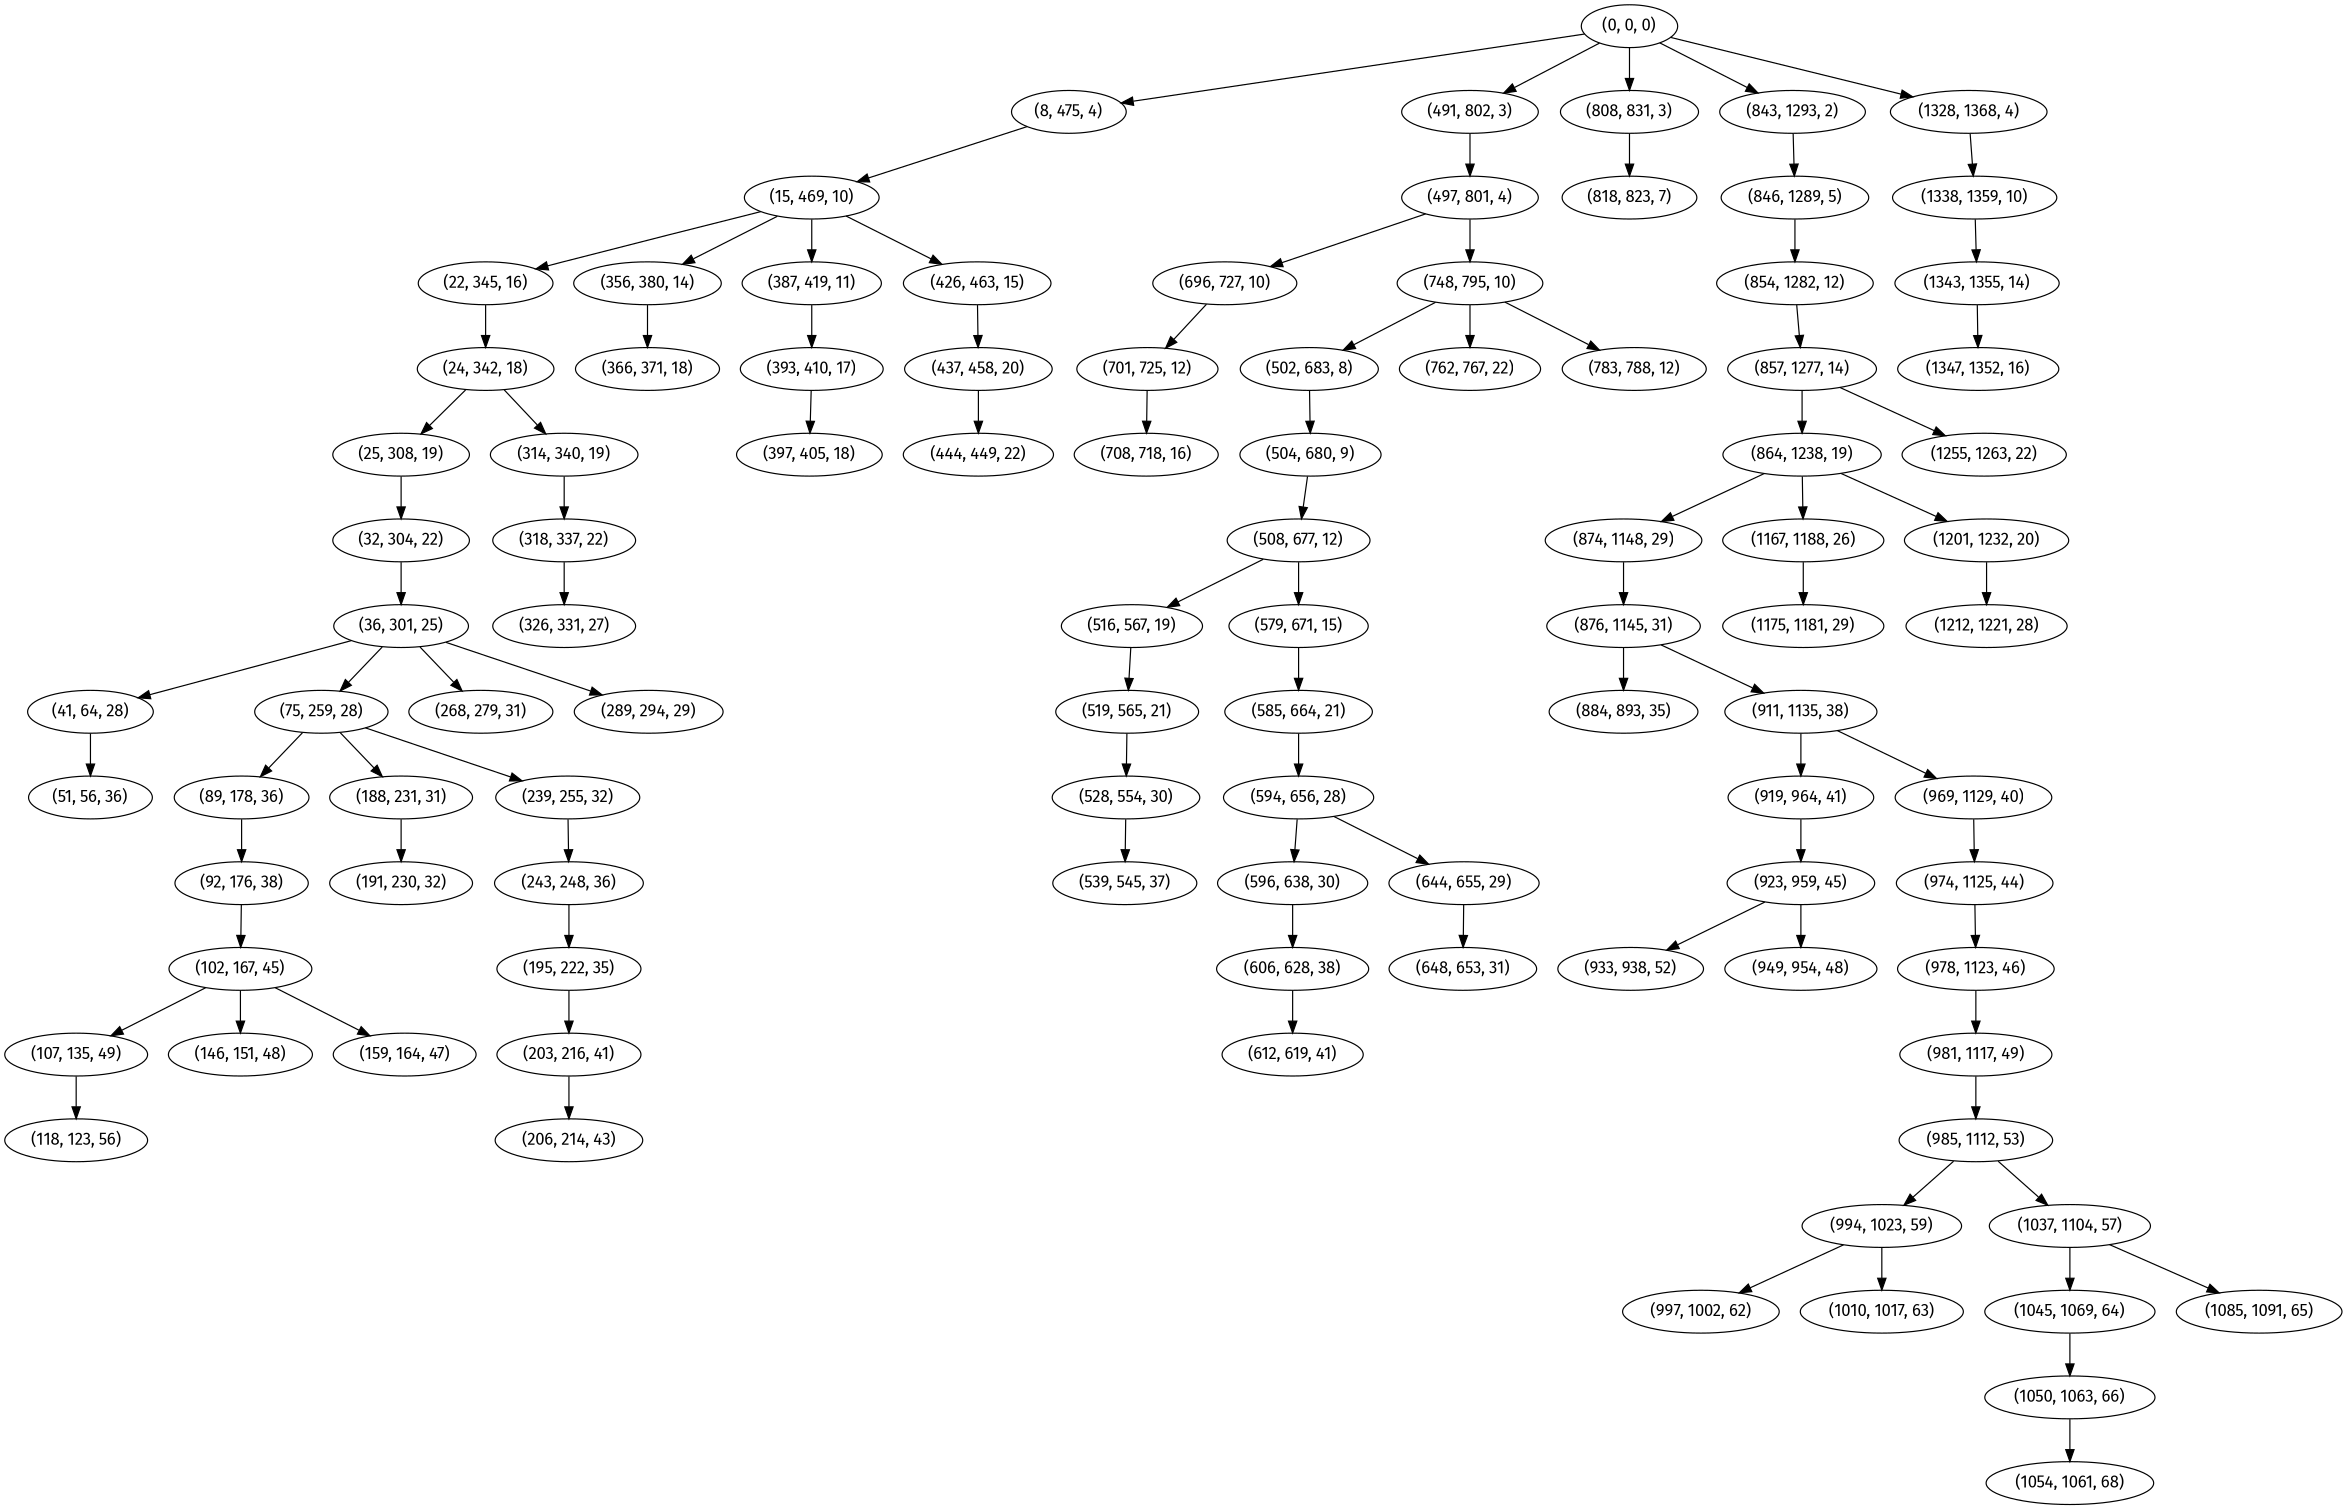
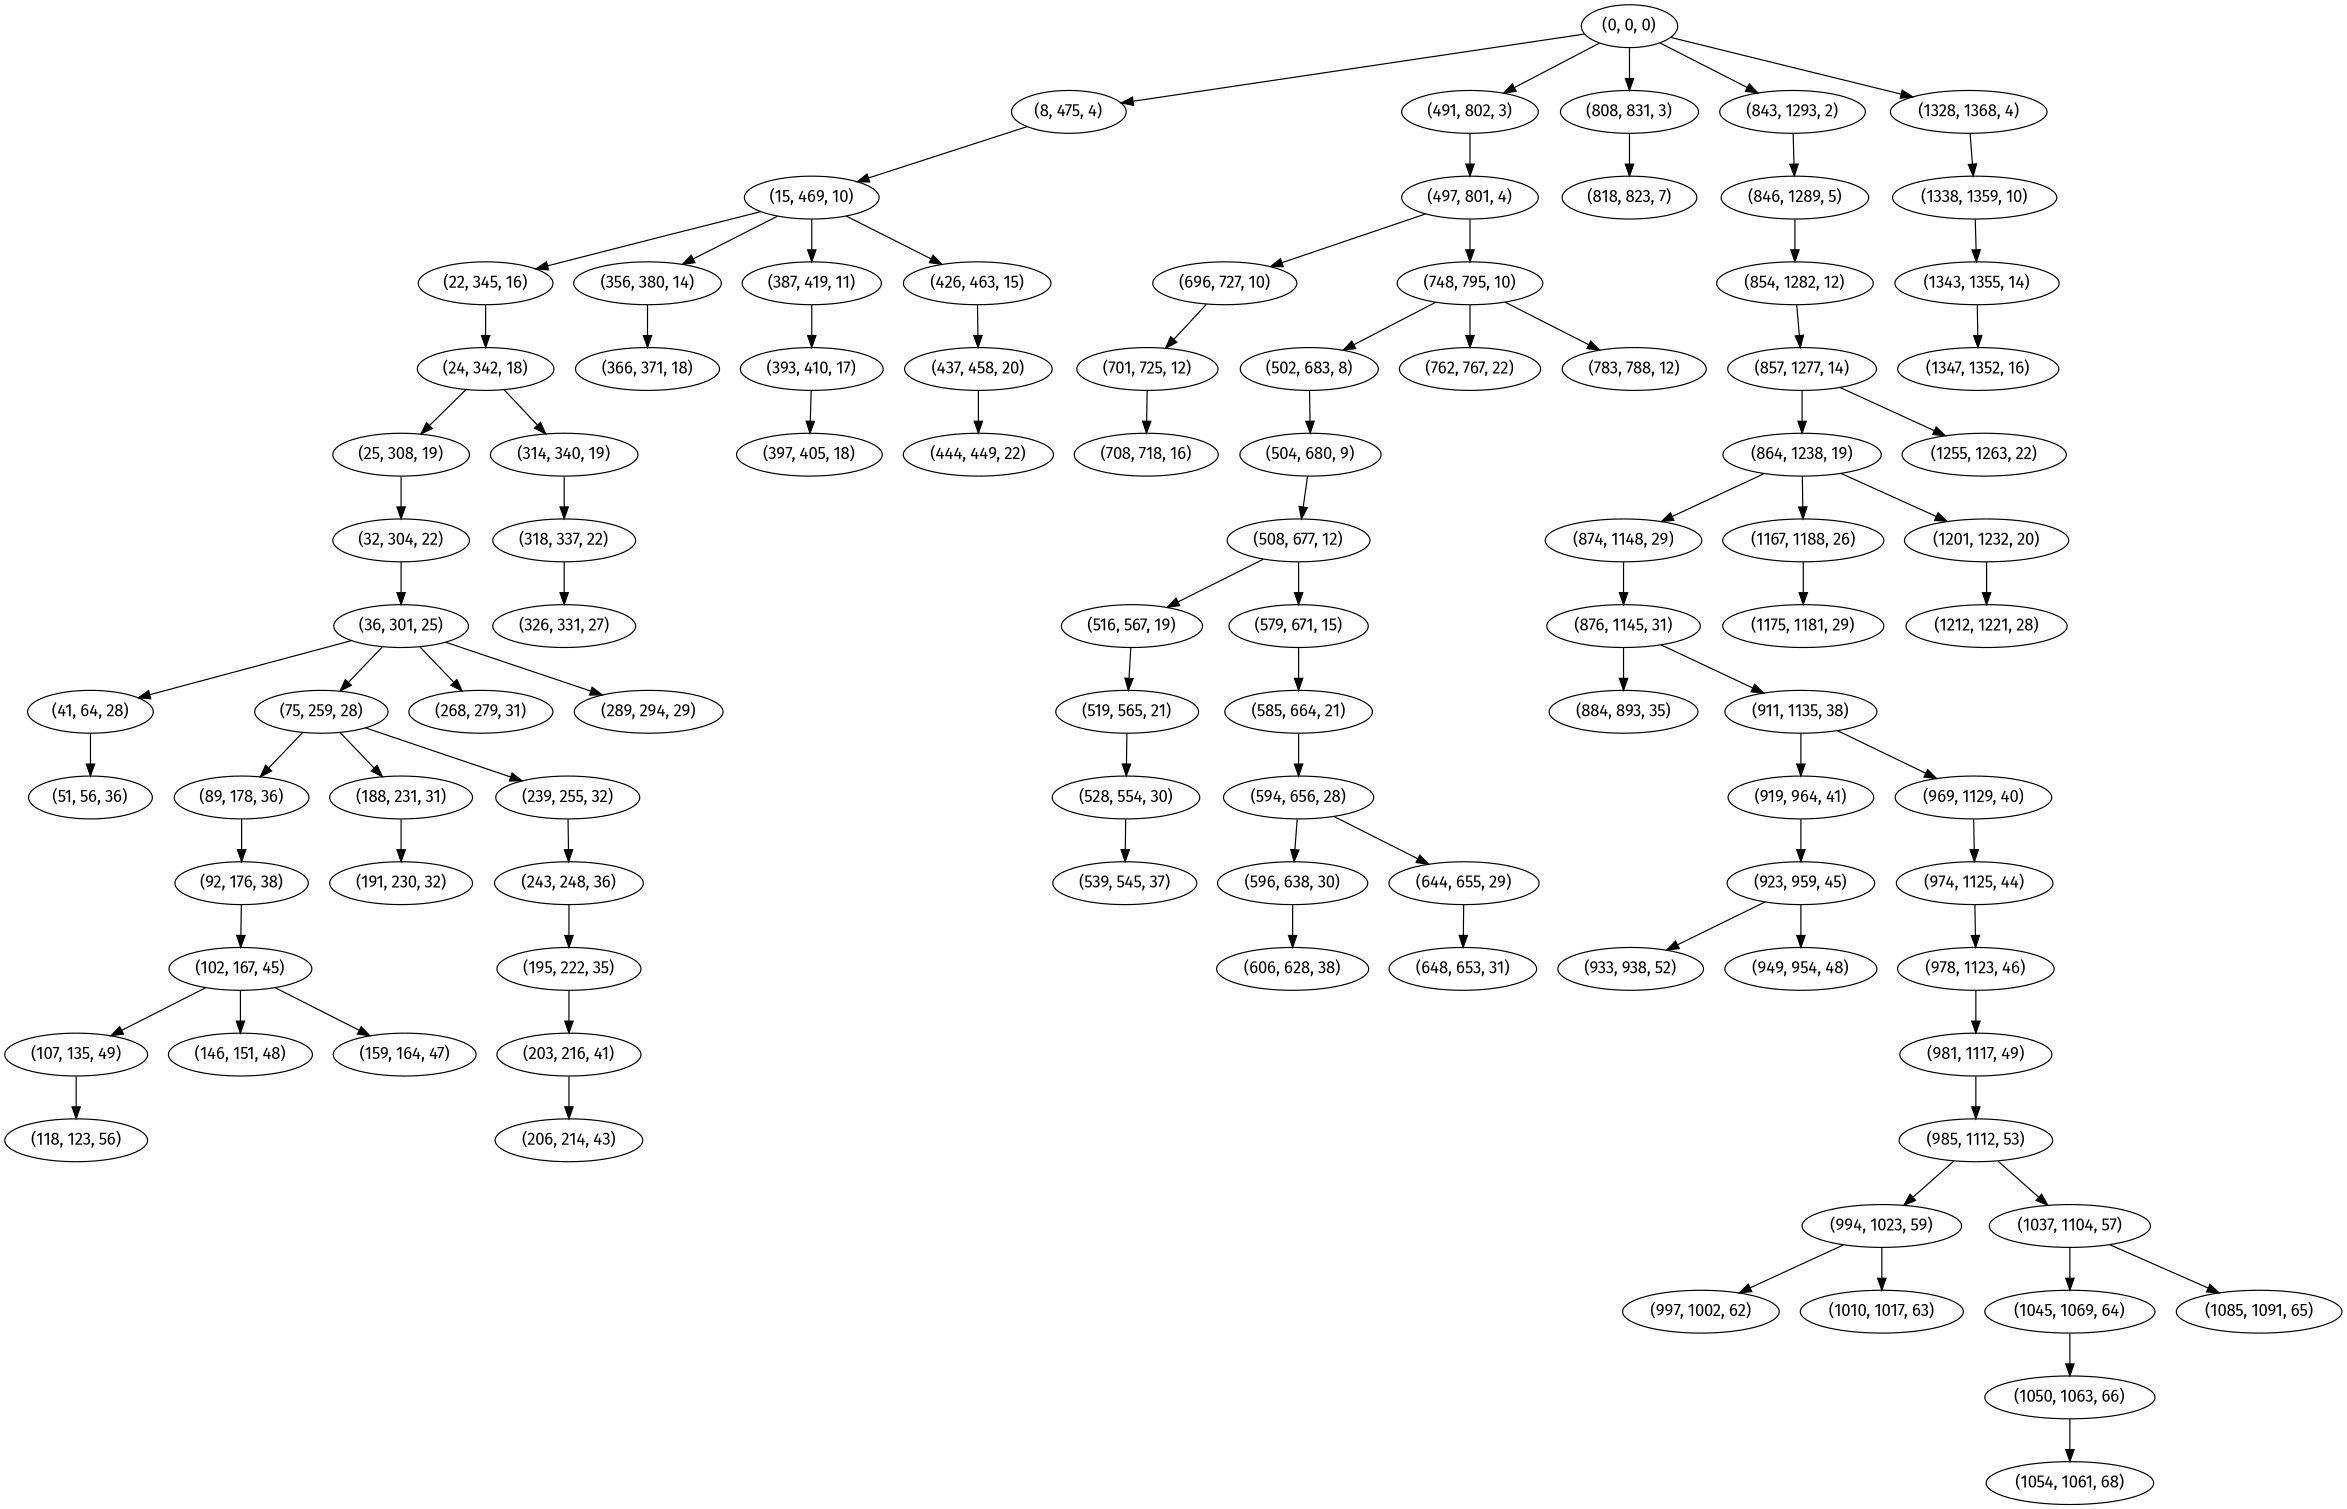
node "(612, 619, 41)": removed
